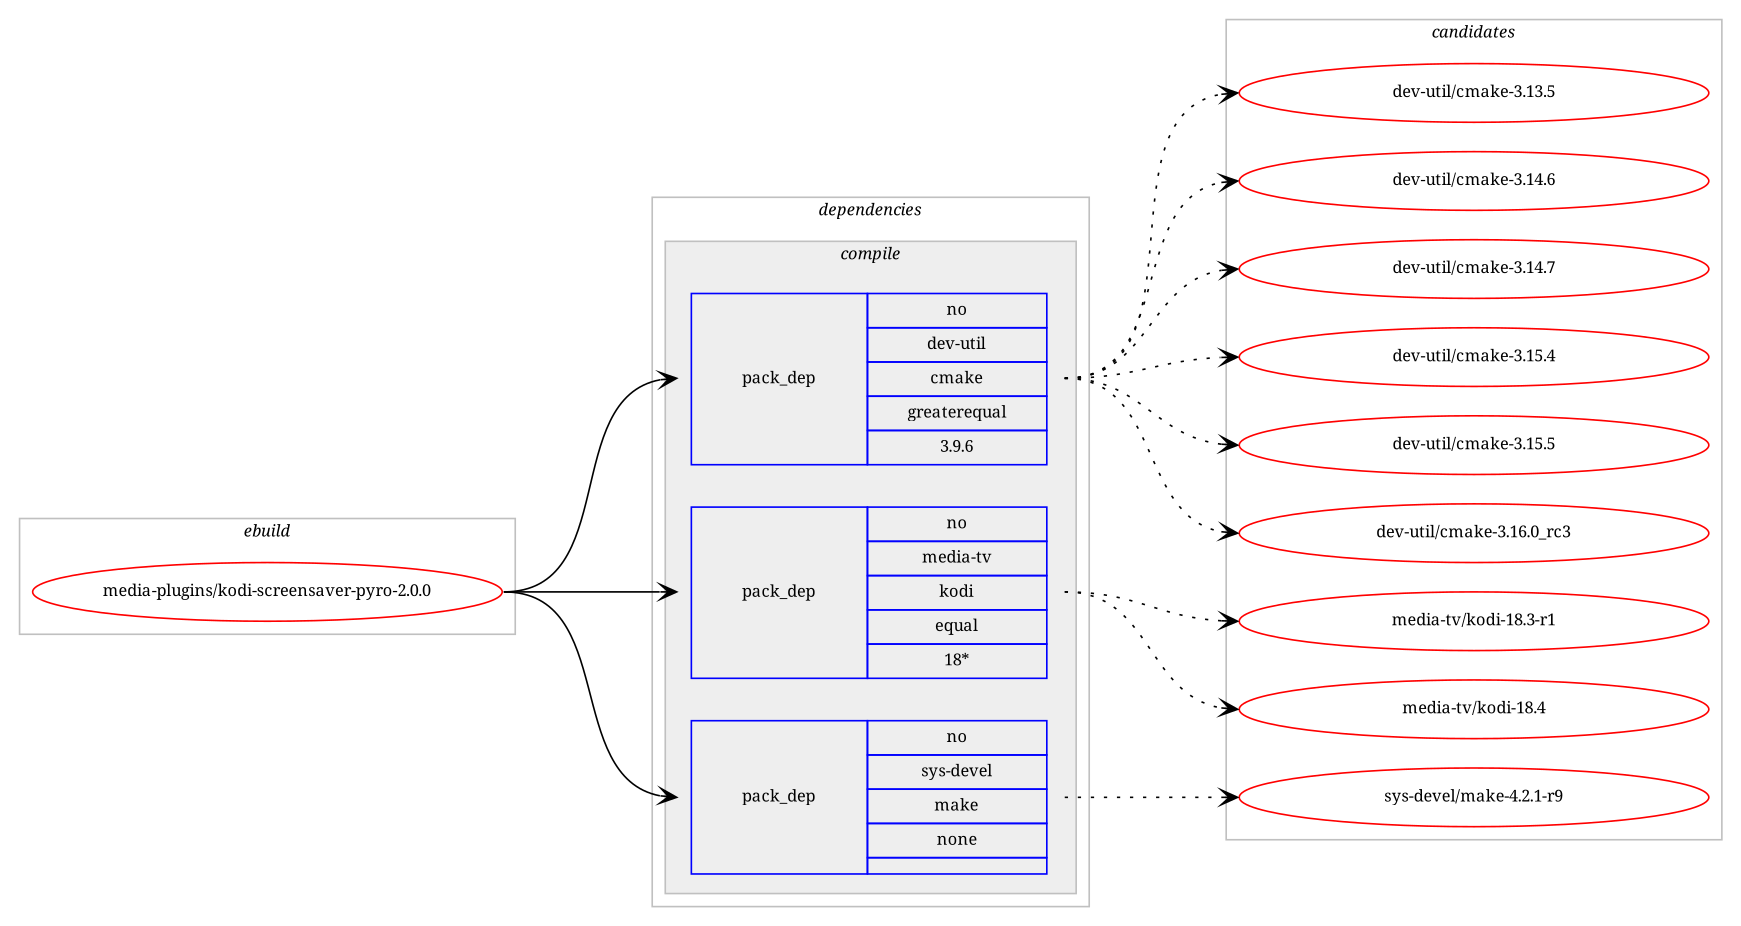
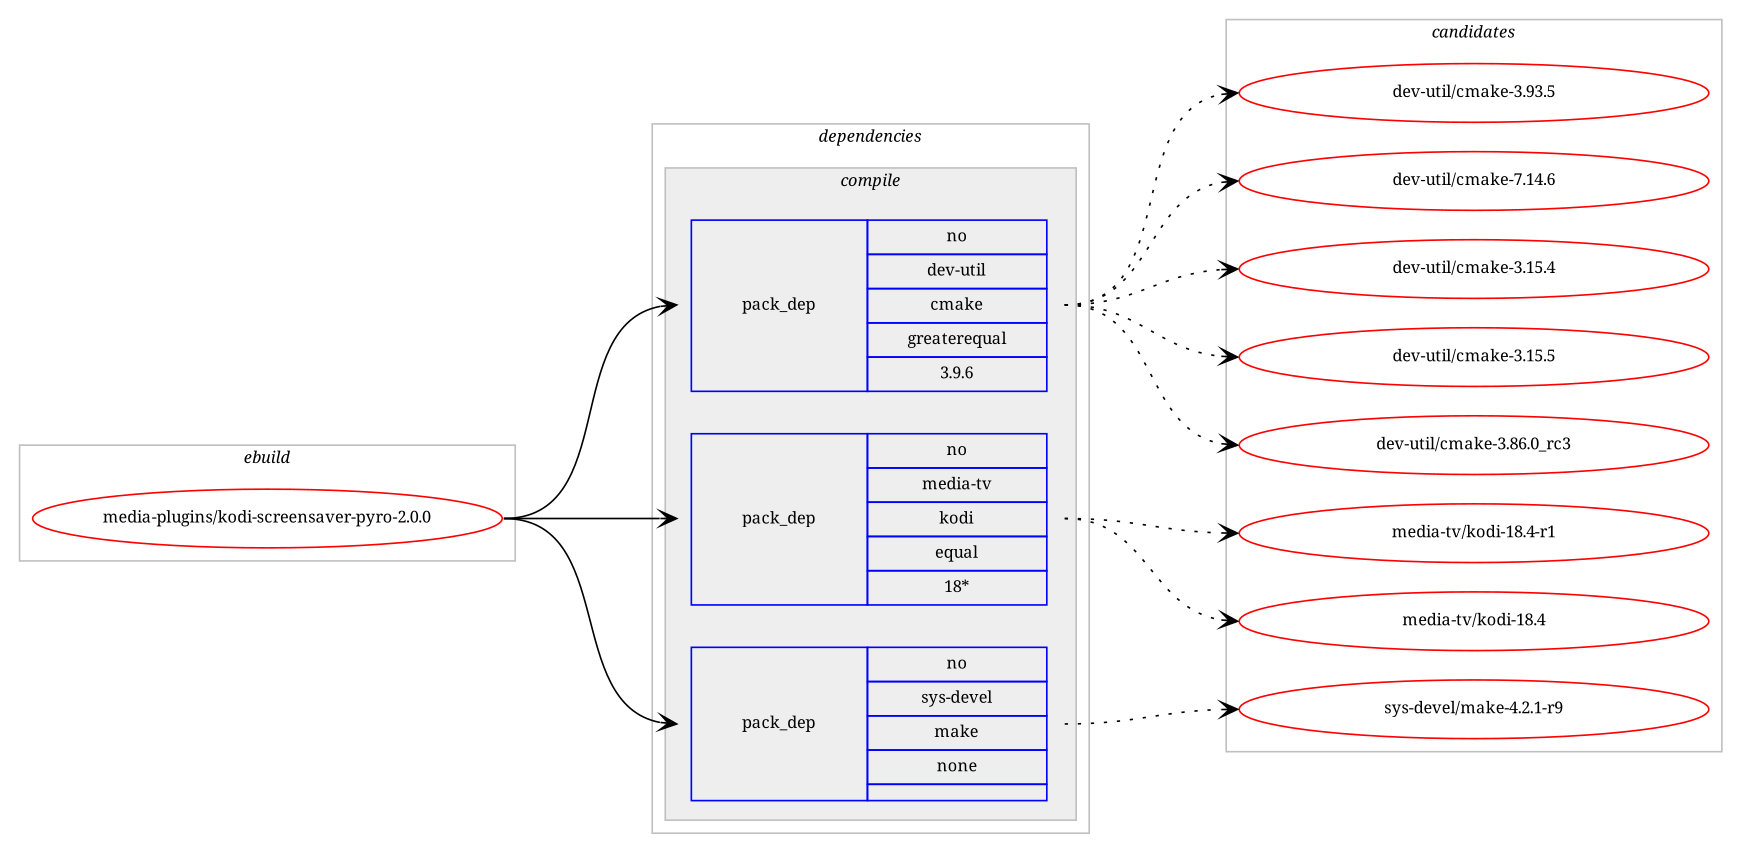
node "dev-util/cmake-3.13.5": label "dev-util/cmake-3.13.5" -> "dev-util/cmake-3.93.5"
node "dev-util/cmake-3.14.6": label "dev-util/cmake-3.14.6" -> "dev-util/cmake-7.14.6"
node "dev-util/cmake-3.14.7": removed
node "dev-util/cmake-3.16.0_rc3": label "dev-util/cmake-3.16.0_rc3" -> "dev-util/cmake-3.86.0_rc3"
node "media-tv/kodi-18.3-r1": label "media-tv/kodi-18.3-r1" -> "media-tv/kodi-18.4-r1"
